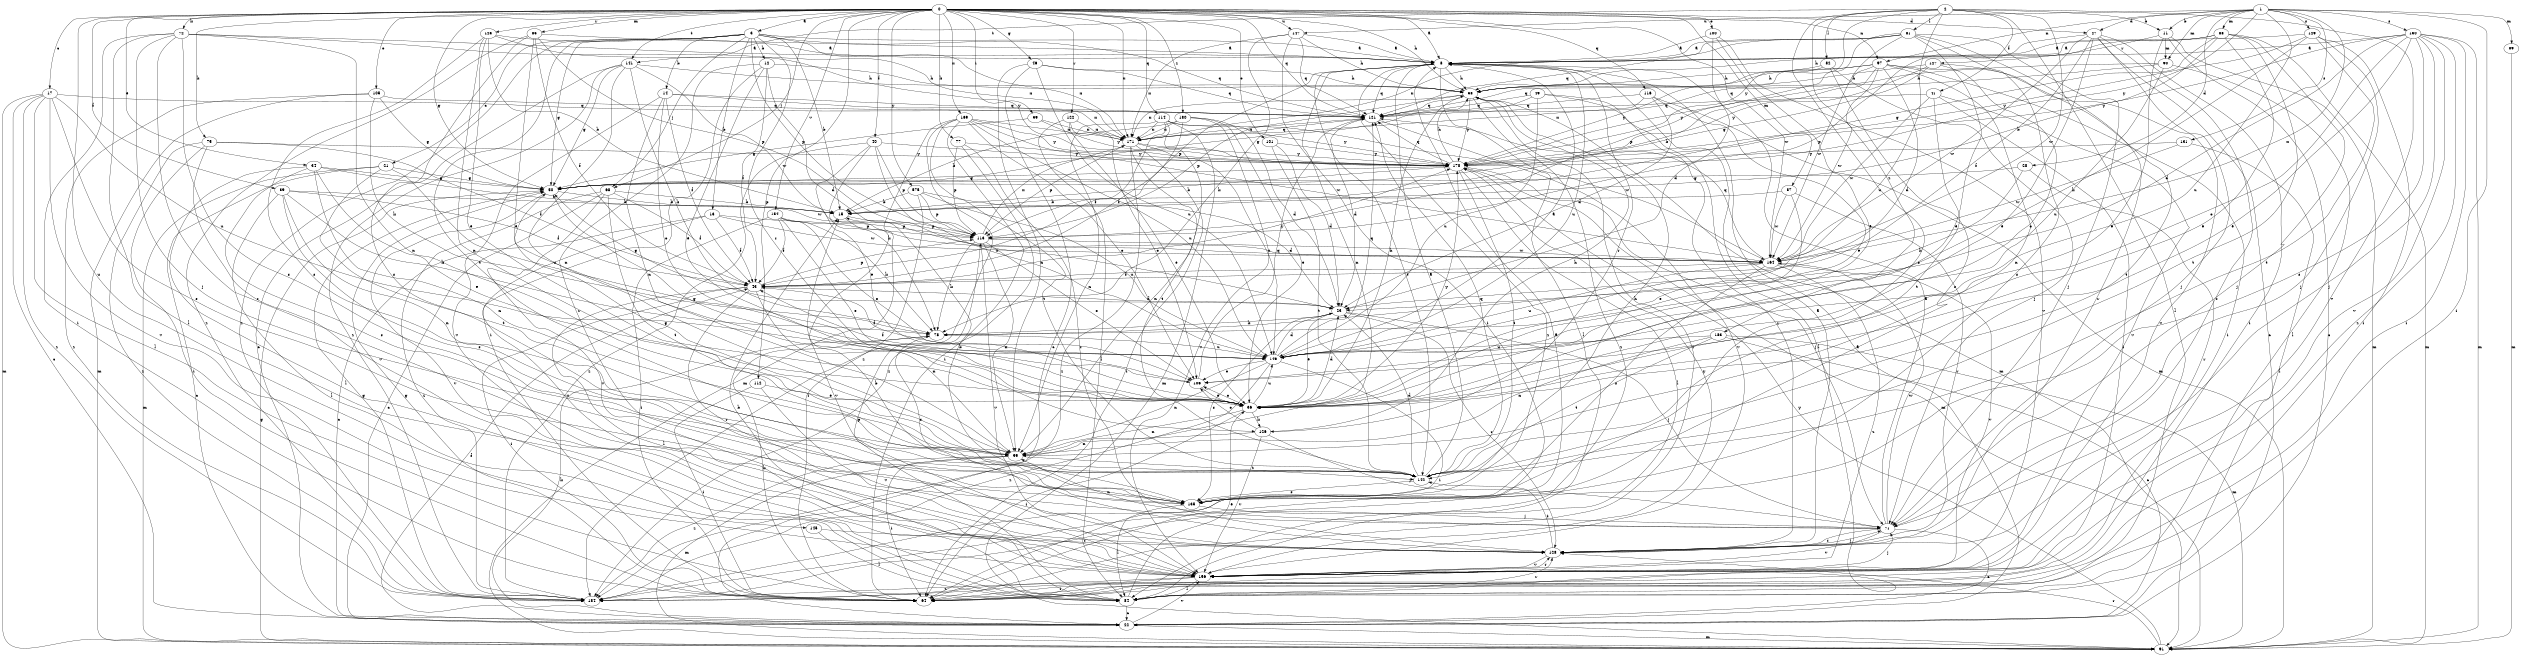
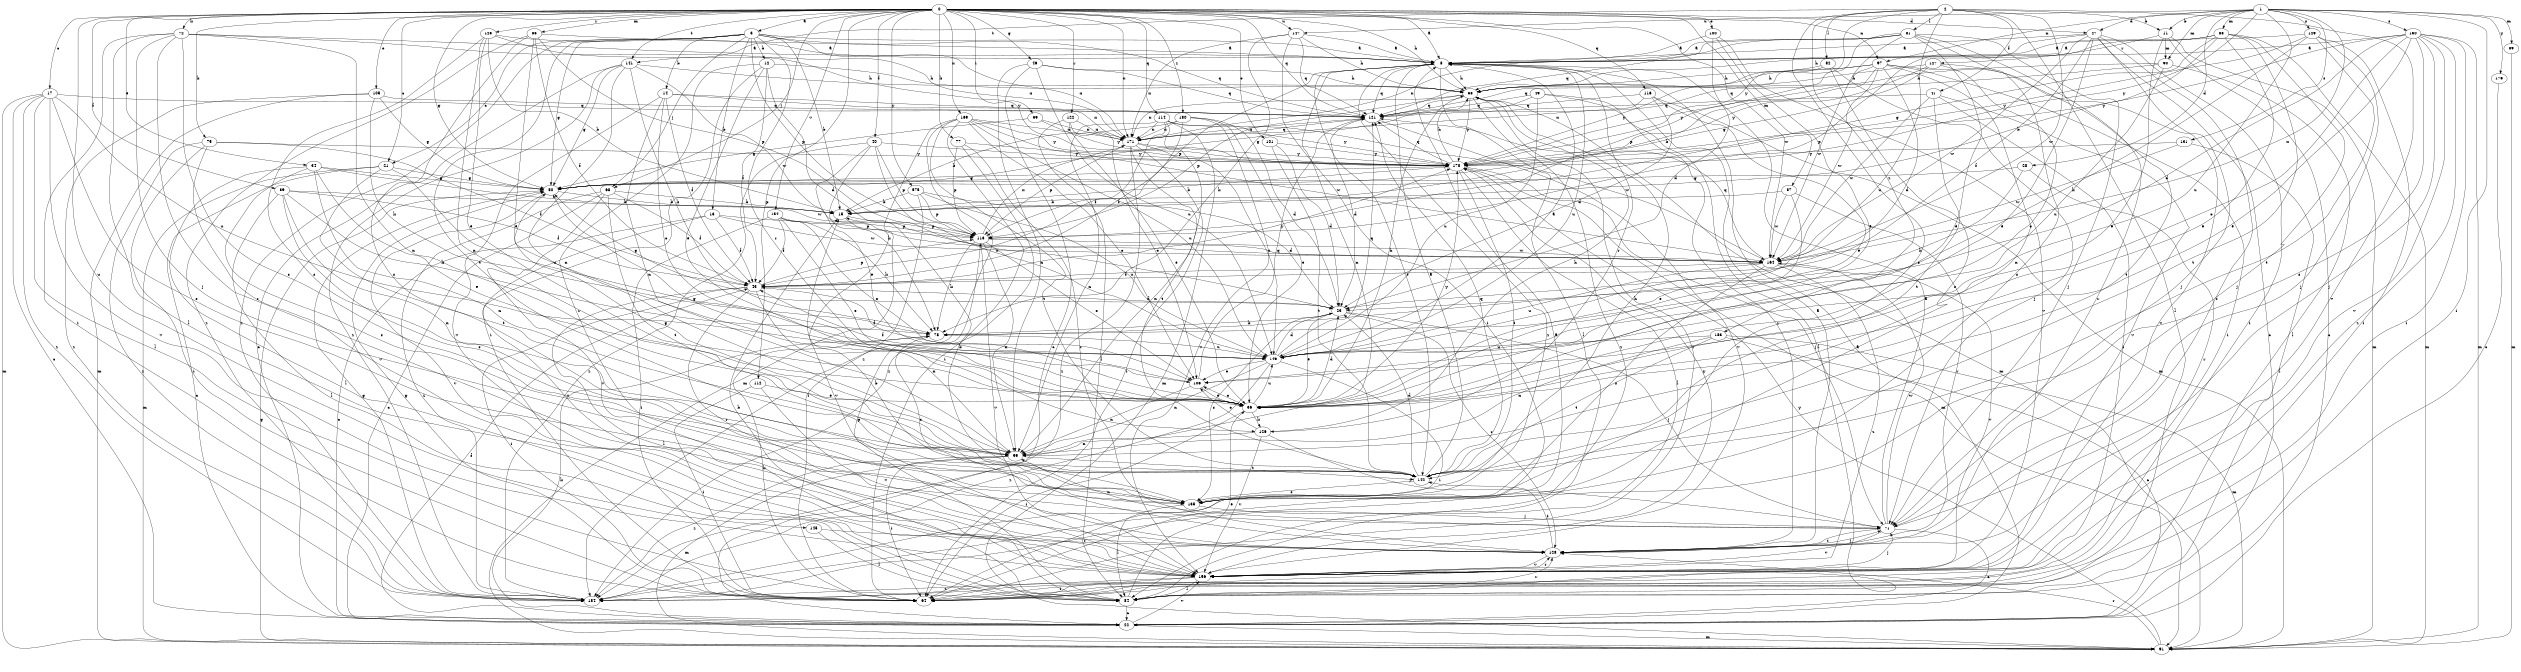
edge "0" -> "21": added, label "c"
edge "27" -> "8": added, label "a"
node "176": added
edge "36" -> "99": now "106" -> "99"
